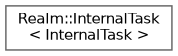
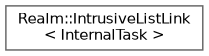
node "Realm::InternalTask < InternalTask >": label "Realm::InternalTask < InternalTask >" -> "Realm::IntrusiveListLink < InternalTask >"
